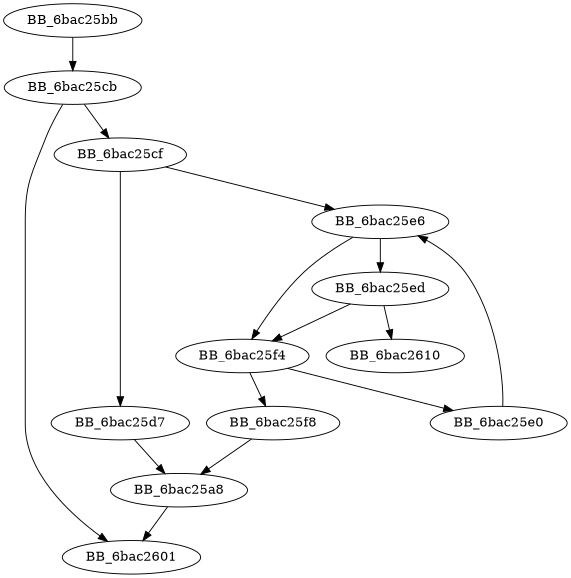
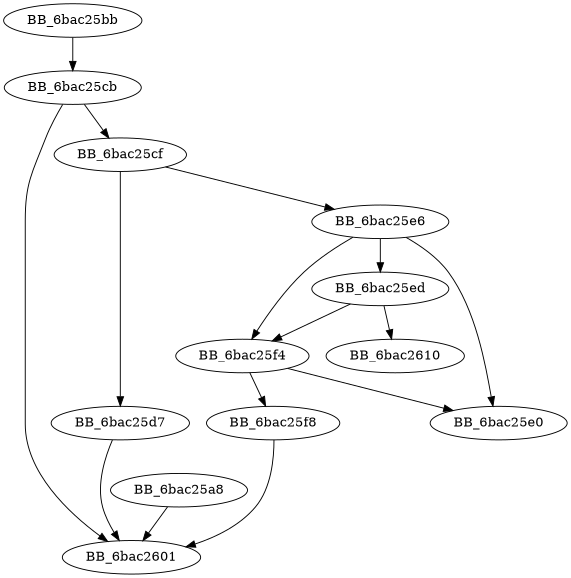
edge "BB_6bac25e0" -> "BB_6bac25e6": reversed
edge "BB_6bac25d7" -> "BB_6bac25a8": now "BB_6bac25d7" -> "BB_6bac2601"
edge "BB_6bac25f8" -> "BB_6bac25a8": now "BB_6bac25f8" -> "BB_6bac2601"
